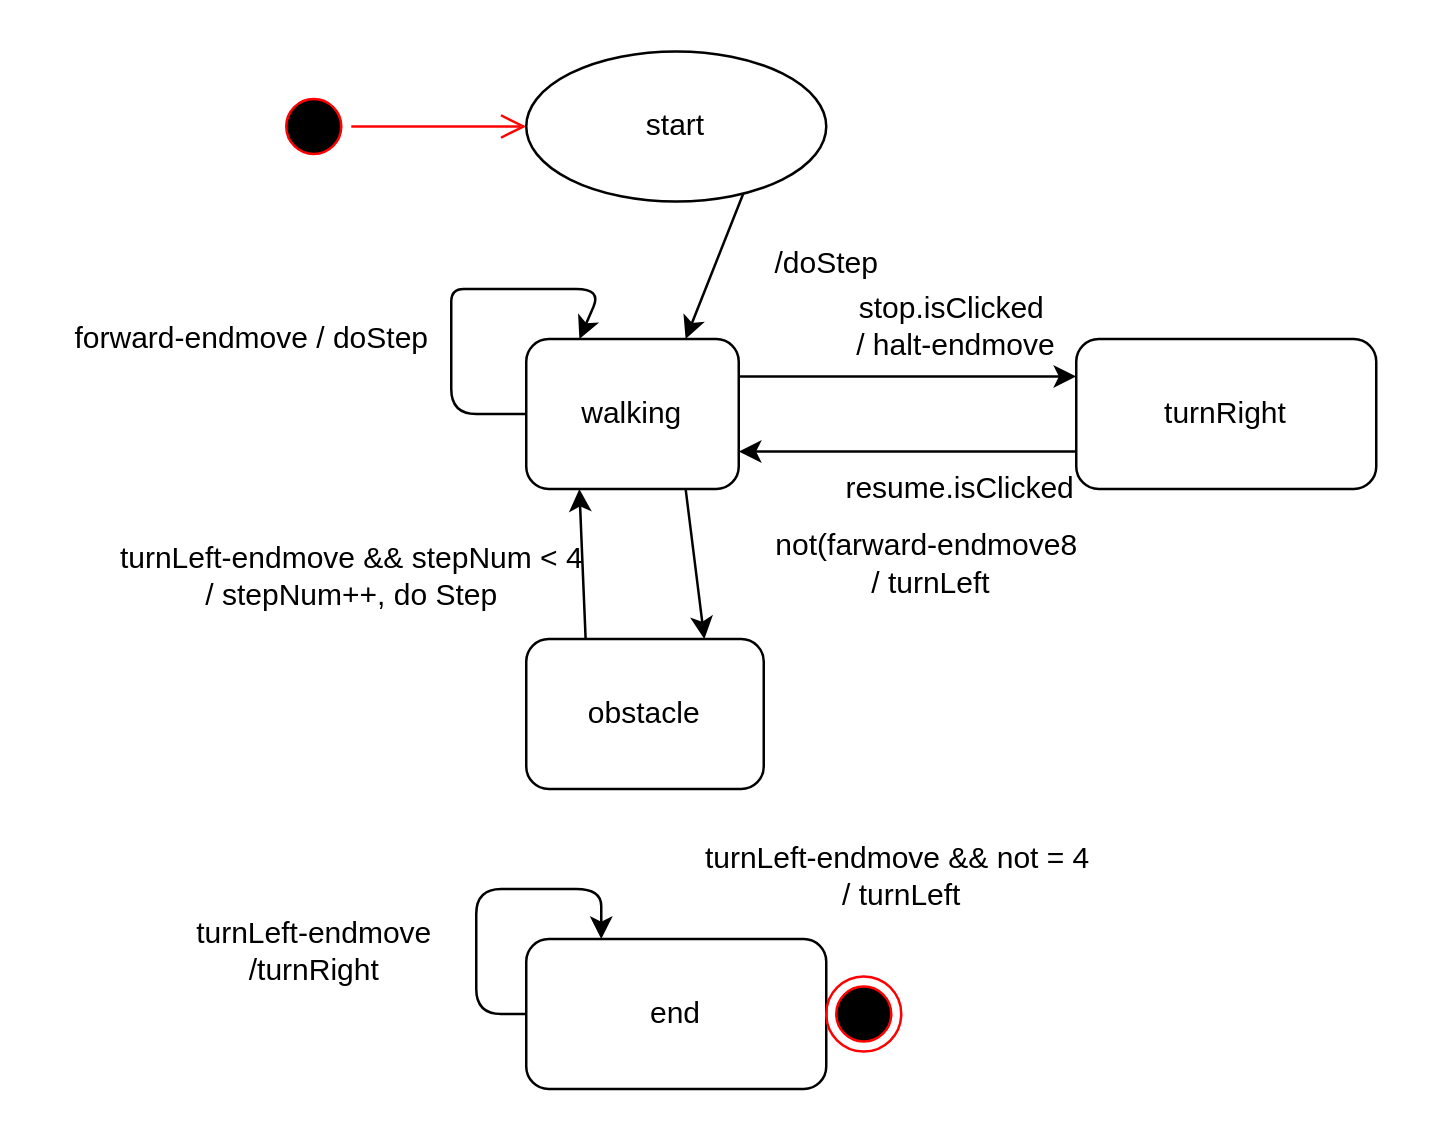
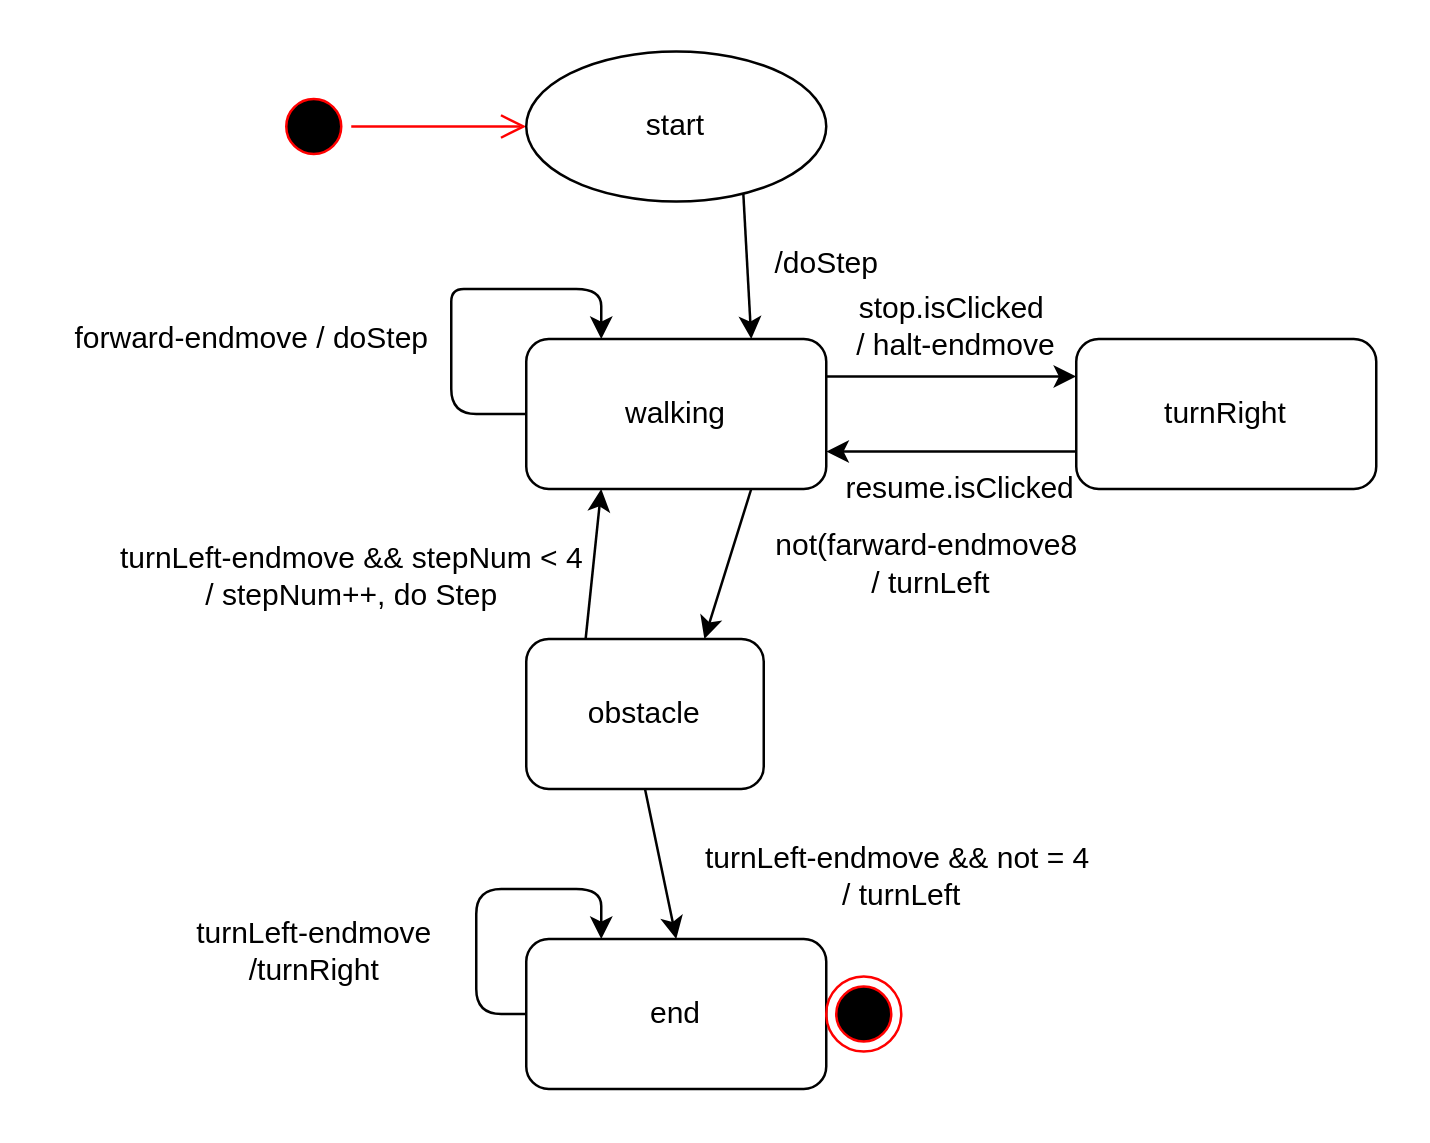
node "walking": size 213x150 -> 300x150
edge "obstacle" -> "end": added
